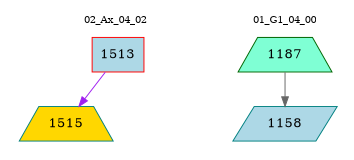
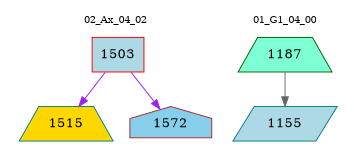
node "1513": label "1513" -> "1503"
node "1572": added
node "1158": label "1158" -> "1155"
